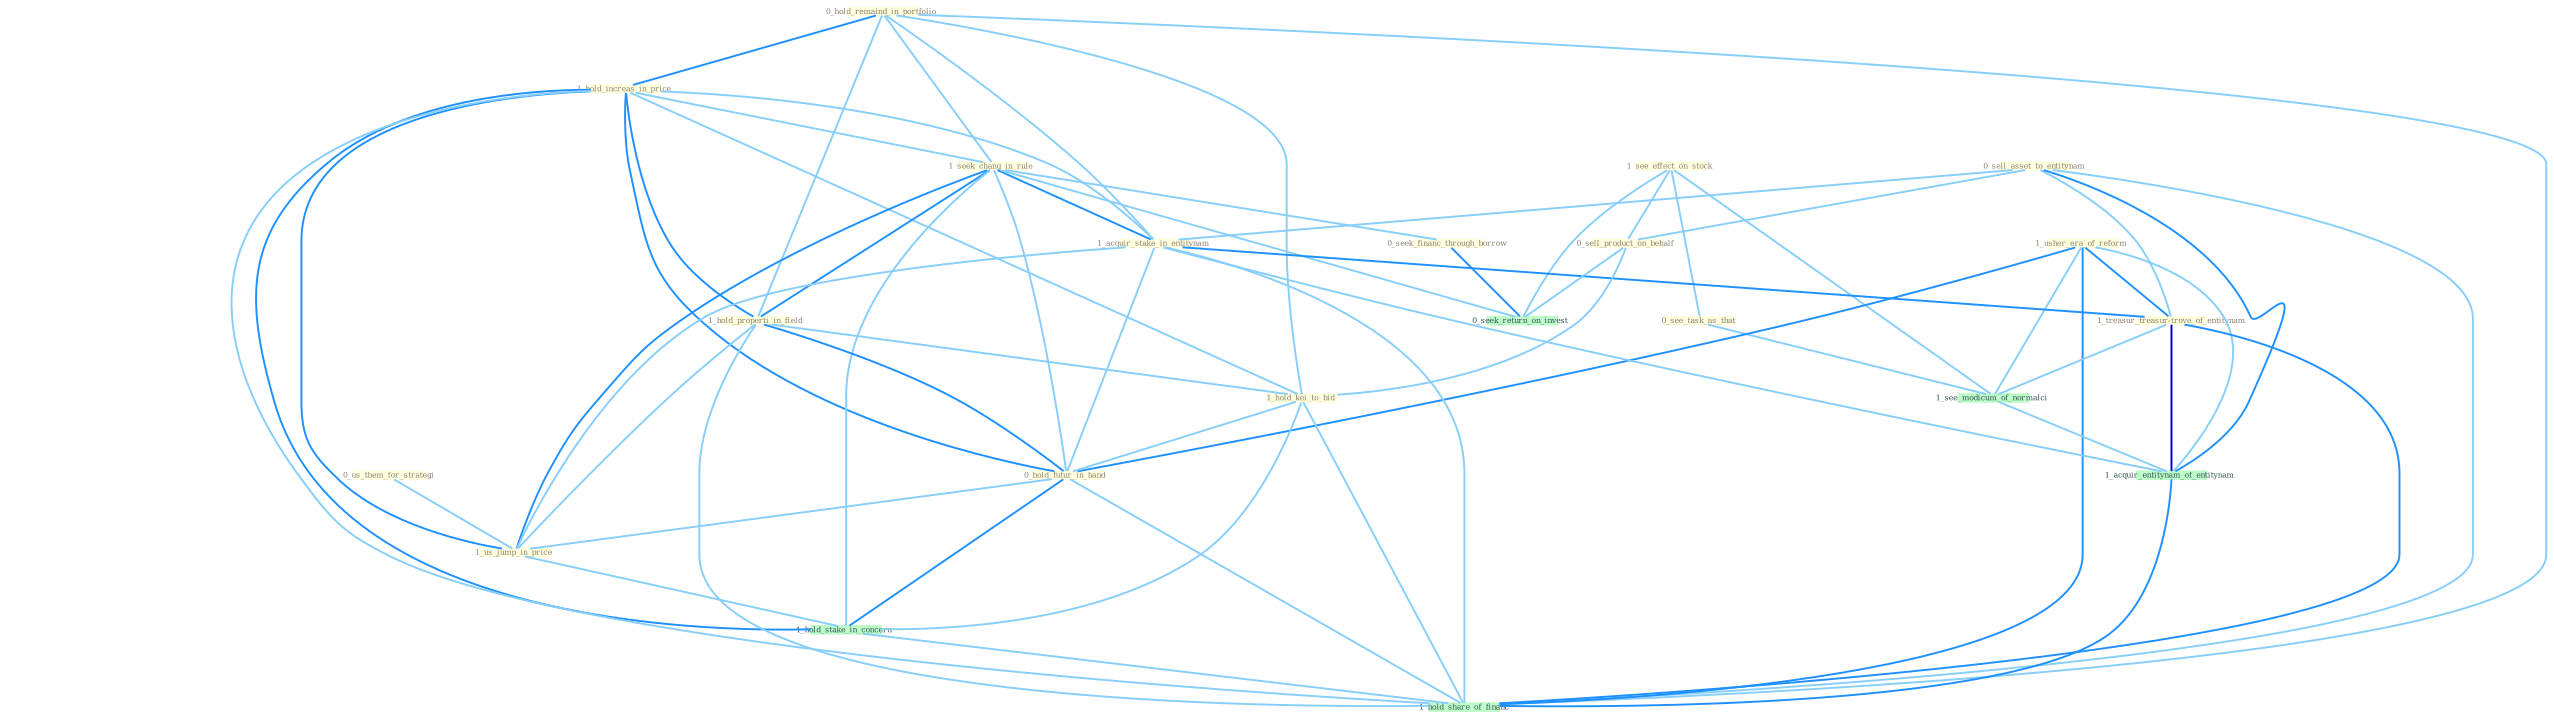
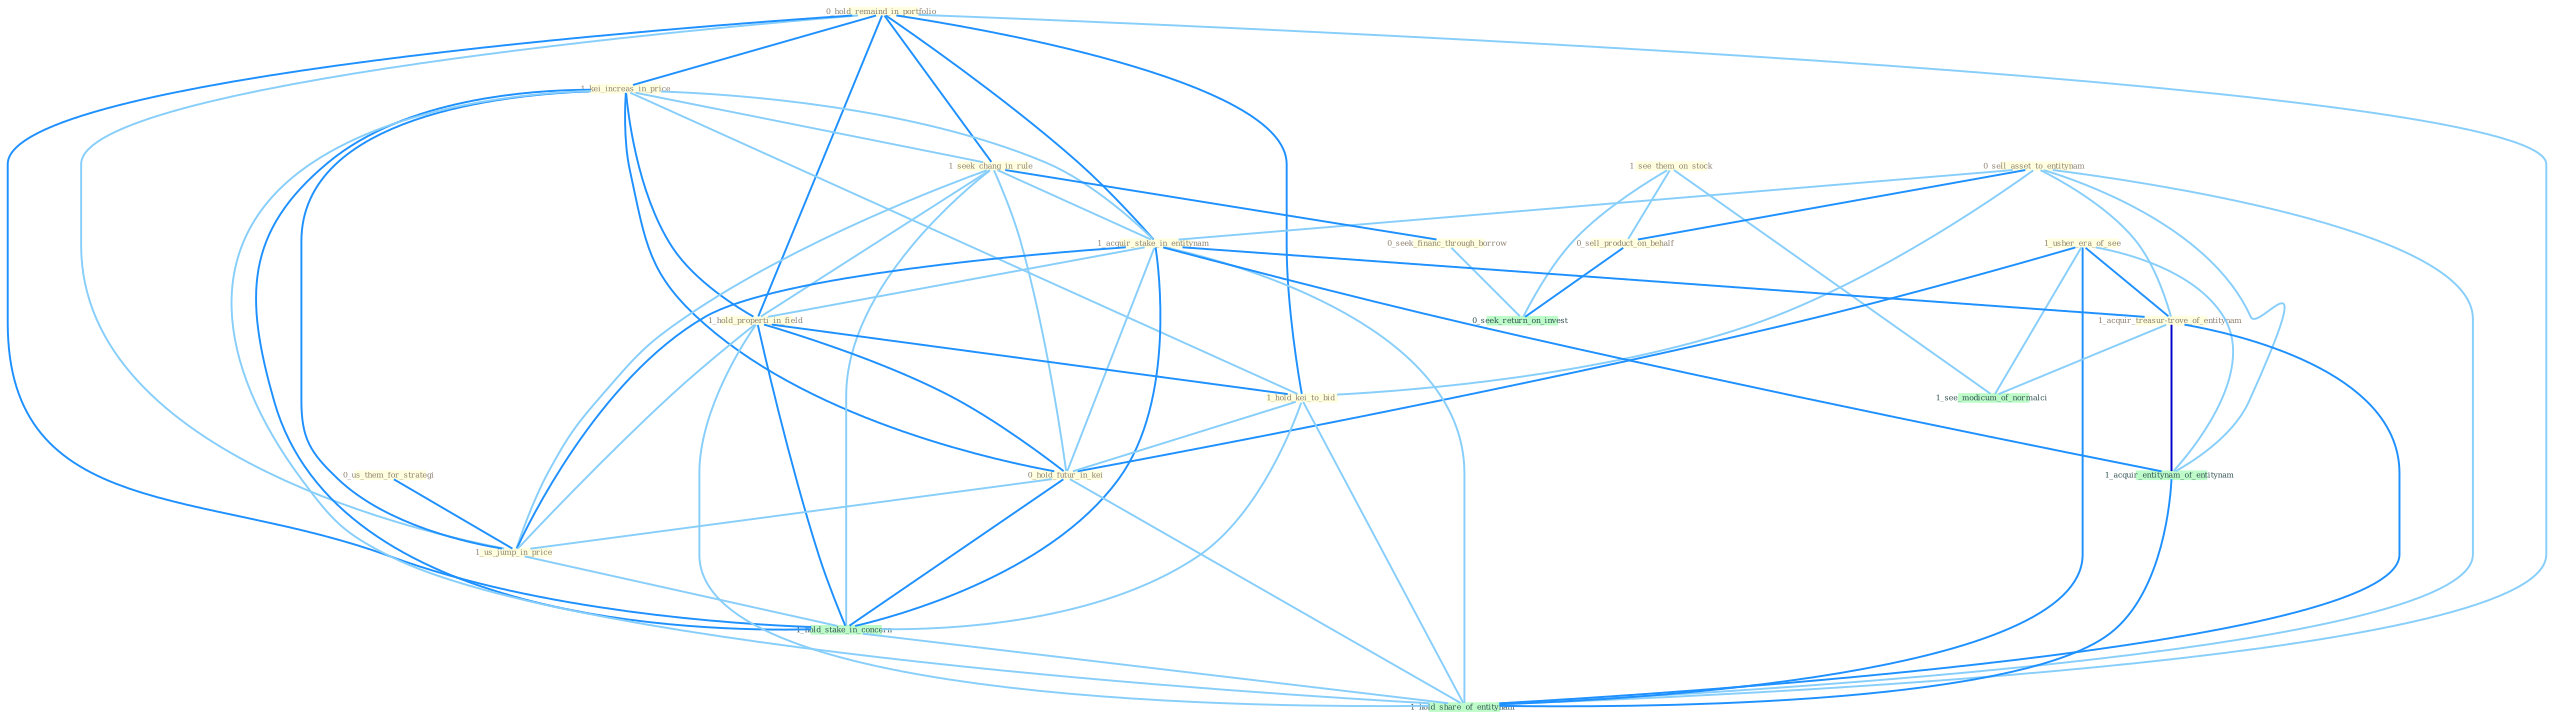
node "1_hold_increas_in_price": label "1_hold_increas_in_price" -> "1_kei_increas_in_price"
edge "0_hold_remaind_in_portfolio" -- "1_seek_chang_in_rule": color #87cefa -> #1e90ff
edge "0_hold_remaind_in_portfolio" -- "1_hold_kei_to_bid": color #87cefa -> #1e90ff
edge "0_hold_remaind_in_portfolio" -- "1_acquir_stake_in_entitynam": color #87cefa -> #1e90ff
edge "0_hold_remaind_in_portfolio" -- "1_us_jump_in_price": added
edge "0_hold_remaind_in_portfolio" -- "1_hold_properti_in_field": color #87cefa -> #1e90ff
node "1_see_effect_on_stock": label "1_see_effect_on_stock" -> "1_see_them_on_stock"
edge "1_seek_chang_in_rule" -- "1_acquir_stake_in_entitynam": color #1e90ff -> #87cefa
edge "1_seek_chang_in_rule" -- "0_seek_financ_through_borrow": color #87cefa -> #1e90ff
edge "0_sell_asset_to_entitynam" -- "0_sell_product_on_behalf": color #87cefa -> #1e90ff
edge "1_seek_chang_in_rule" -- "0_seek_return_on_invest": removed
edge "1_seek_chang_in_rule" -- "1_hold_properti_in_field": color #1e90ff -> #87cefa
node "1_usher_era_of_reform": label "1_usher_era_of_reform" -> "1_usher_era_of_see"
edge "0_hold_remaind_in_portfolio" -- "1_hold_stake_in_concern": added
edge "1_seek_chang_in_rule" -- "1_us_jump_in_price": color #1e90ff -> #87cefa
edge "1_acquir_stake_in_entitynam" -- "1_hold_properti_in_field": added
edge "0_seek_financ_through_borrow" -- "0_seek_return_on_invest": color #1e90ff -> #87cefa
edge "0_sell_product_on_behalf" -- "0_seek_return_on_invest": color #87cefa -> #1e90ff
edge "0_sell_asset_to_entitynam" -- "1_acquir_entitynam_of_entitynam": color #1e90ff -> #87cefa
edge "1_acquir_stake_in_entitynam" -- "1_us_jump_in_price": color #87cefa -> #1e90ff
node "0_see_task_as_that": removed
node "1_treasur_treasur-trove_of_entitynam": label "1_treasur_treasur-trove_of_entitynam" -> "1_acquir_treasur-trove_of_entitynam"
edge "1_hold_properti_in_field" -- "1_hold_kei_to_bid": color #87cefa -> #1e90ff
edge "0_sell_product_on_behalf" -- "1_hold_kei_to_bid": now "0_sell_asset_to_entitynam" -- "1_hold_kei_to_bid"
edge "1_acquir_stake_in_entitynam" -- "1_acquir_entitynam_of_entitynam": color #87cefa -> #1e90ff
edge "1_see_modicum_of_normalci" -- "1_acquir_entitynam_of_entitynam": removed
node "0_hold_futur_in_hand": label "0_hold_futur_in_hand" -> "0_hold_futur_in_kei"
edge "1_hold_properti_in_field" -- "1_hold_stake_in_concern": added
edge "0_us_them_for_strategi" -- "1_us_jump_in_price": color #87cefa -> #1e90ff
edge "1_acquir_stake_in_entitynam" -- "1_hold_stake_in_concern": added
node "1_hold_share_of_financ": label "1_hold_share_of_financ" -> "1_hold_share_of_entitynam"
